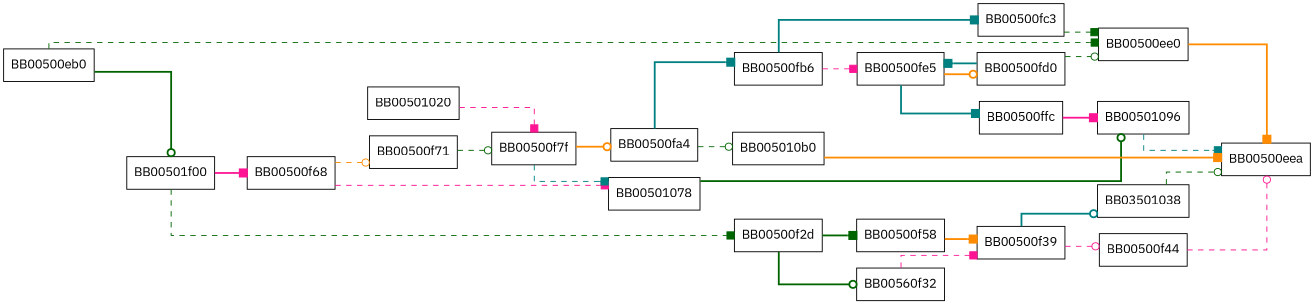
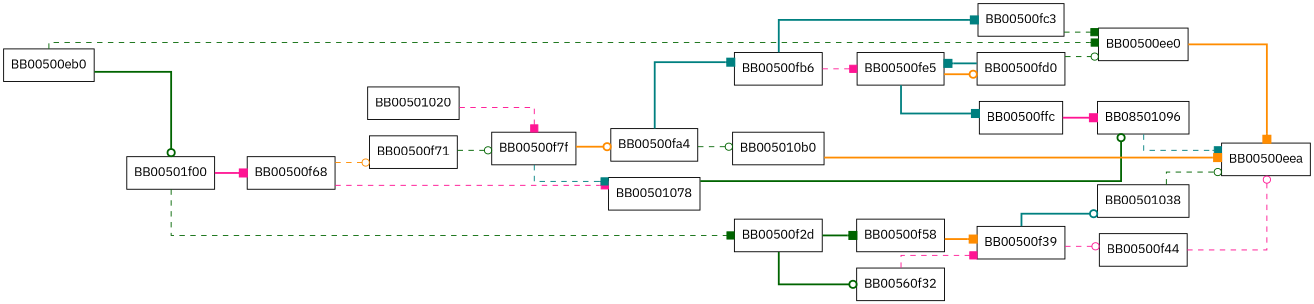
node "BB00501096": label "BB00501096" -> "BB08501096"
node "BB03501038": label "BB03501038" -> "BB00501038"
